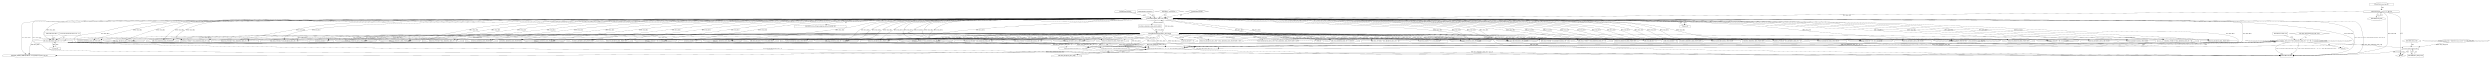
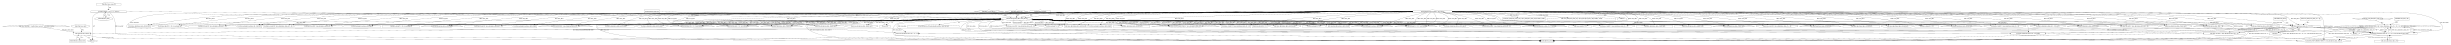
edge "(Call,memcmp(mus_data, mus_hdr, 4))" -> "(Call,mus_data[7] << 8)": added, label "DDG: mus_data"
edge "(Call,mus_data[mus_data_ofs] & 0x80)" -> "(MethodParameterIn,uint8_t *mus_data)": reversed
